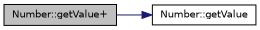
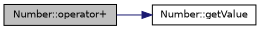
node "Number::getValue+": label "Number::getValue+" -> "Number::operator+"
